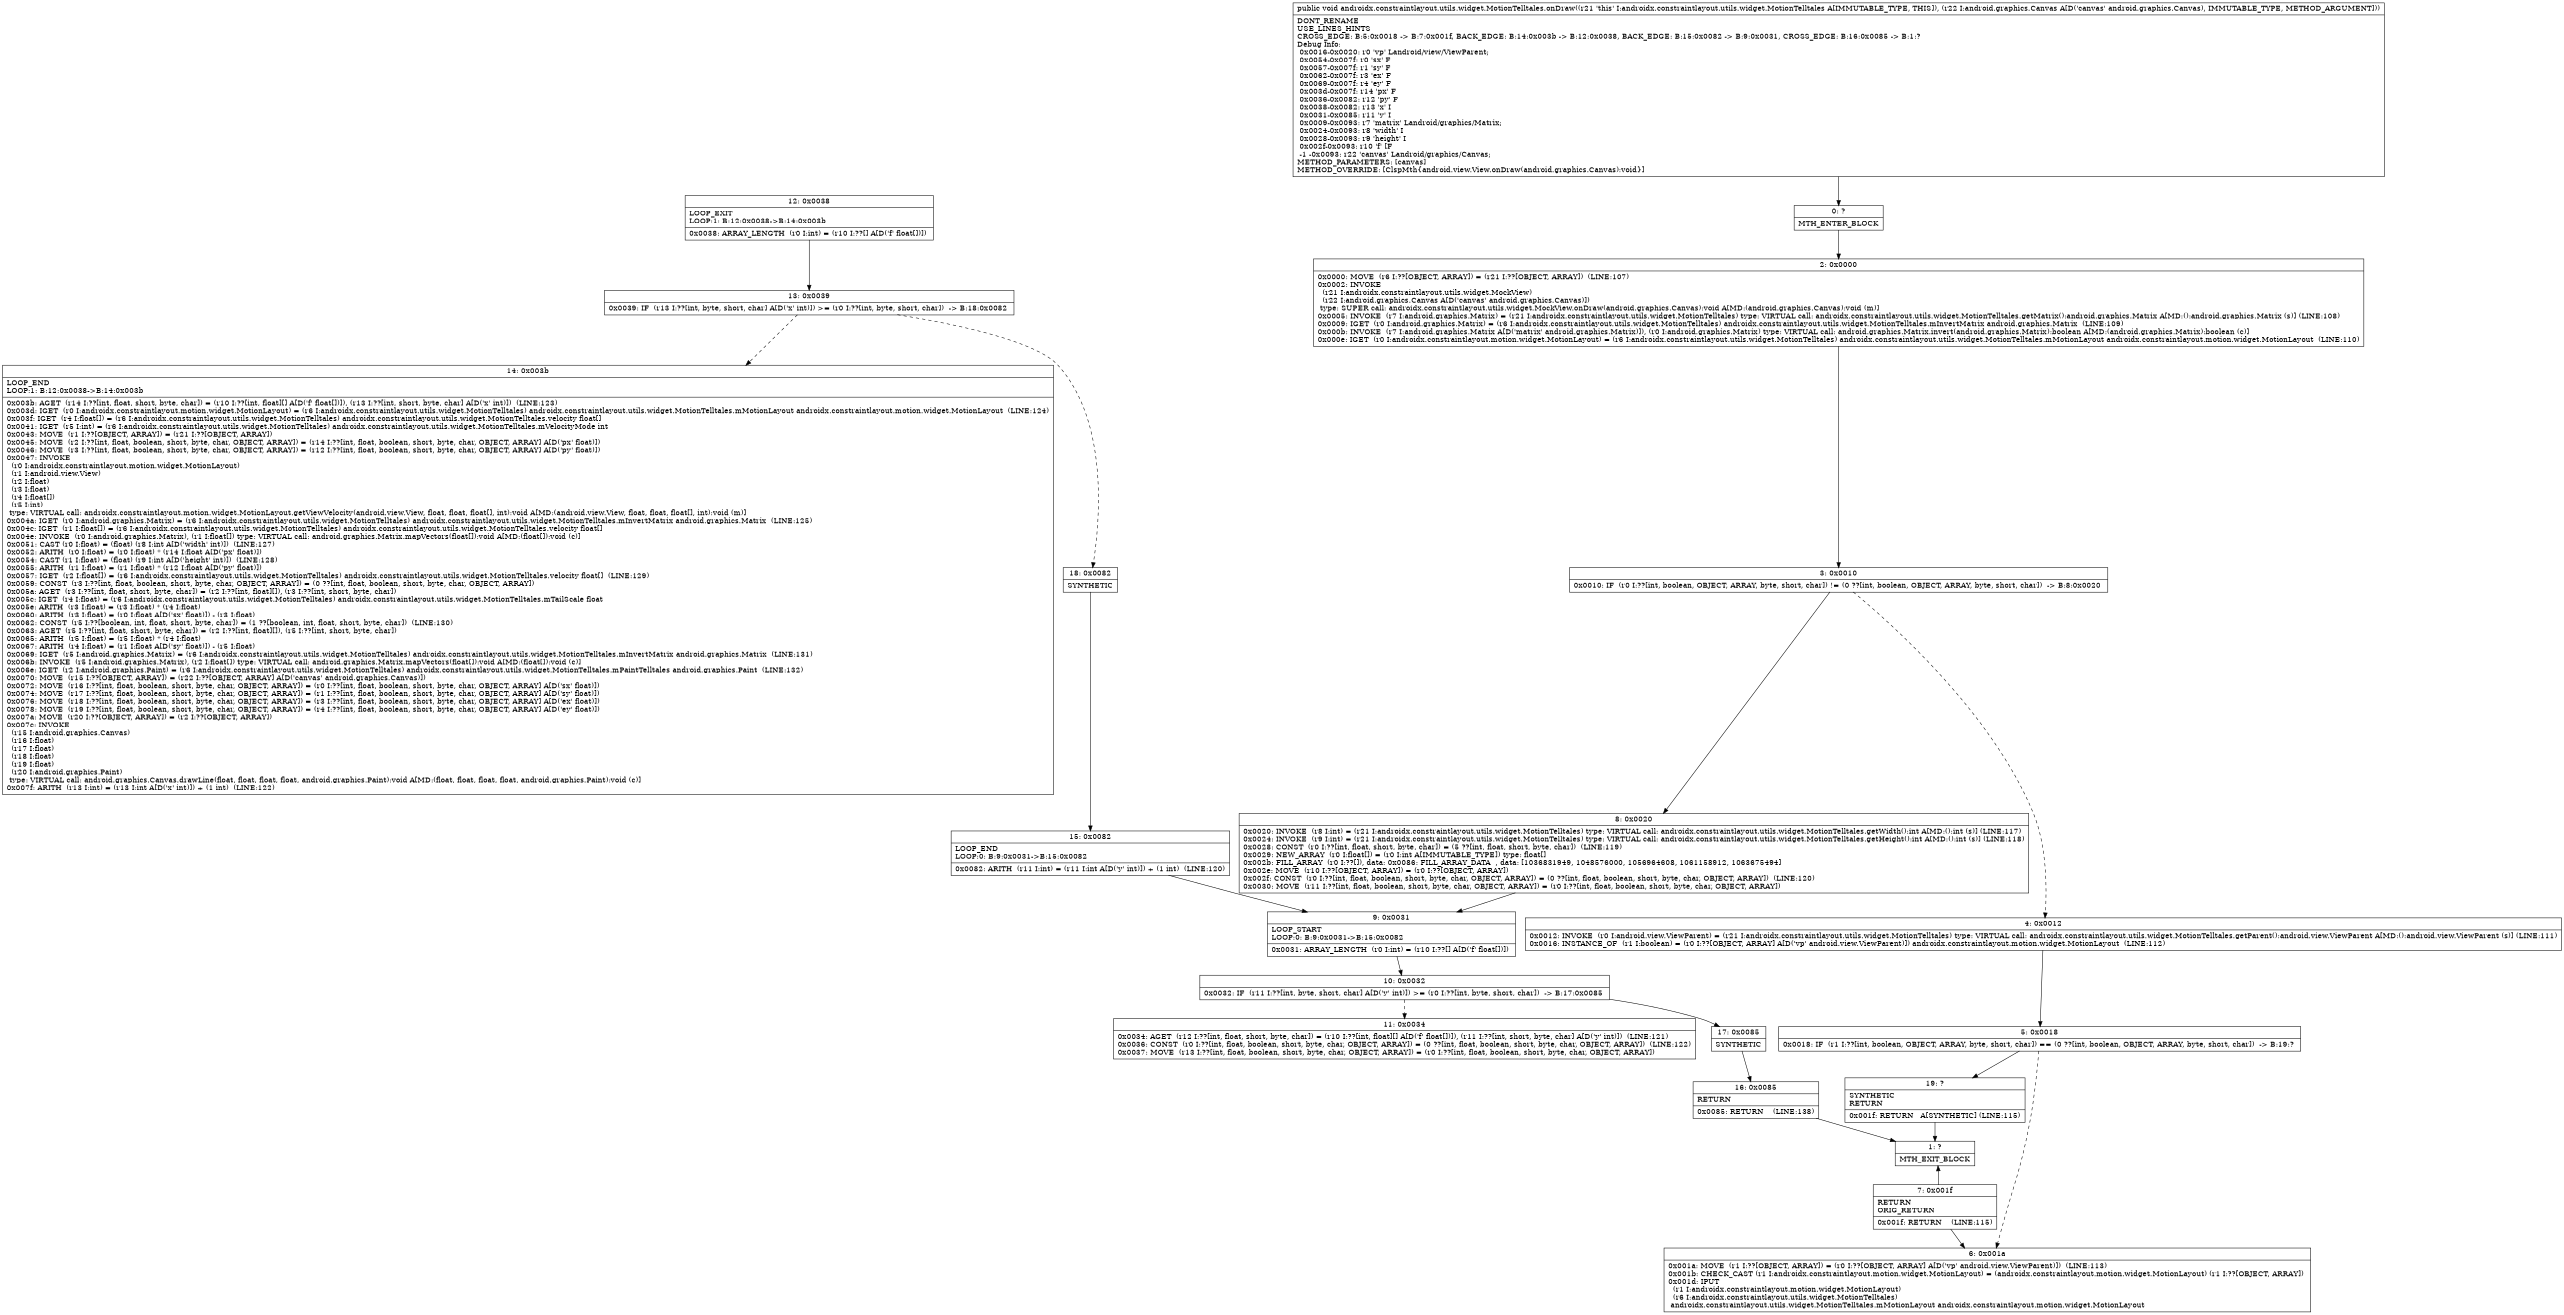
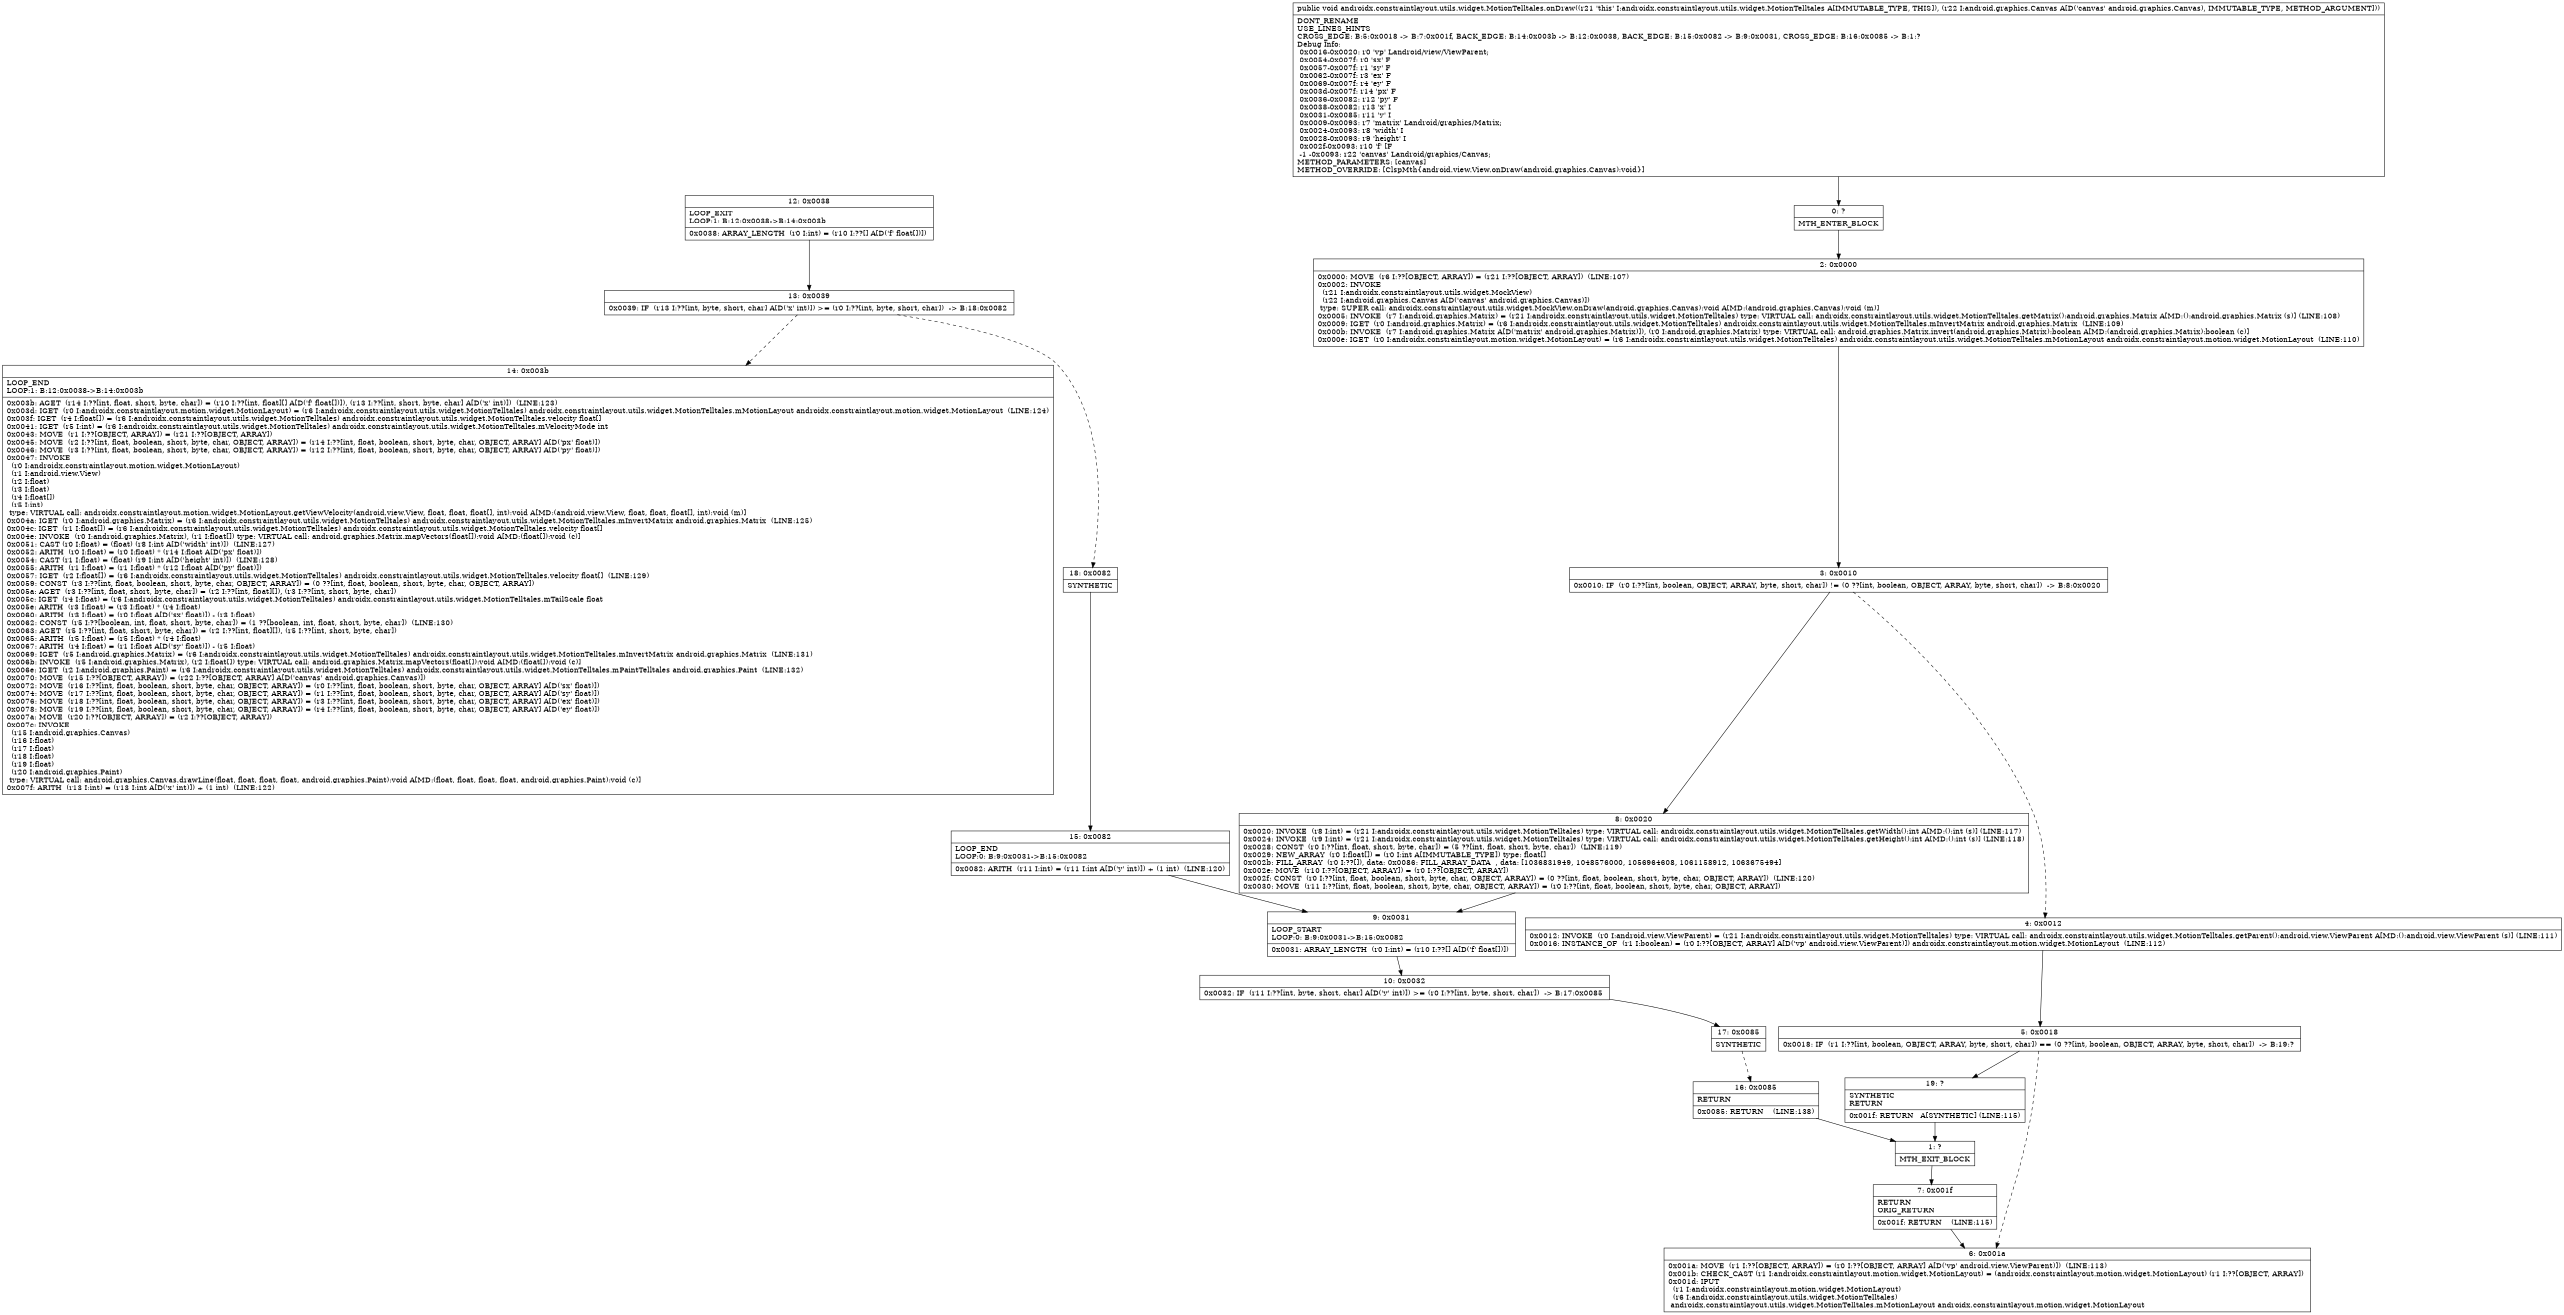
node "11: 0x0034": removed
edge "17: 0x0085" -> "16: 0x0085": style solid -> dashed
edge "7: 0x001f" -> "1: ?": reversed
